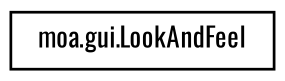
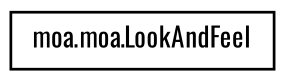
node "moa.gui.LookAndFeel": label "moa.gui.LookAndFeel" -> "moa.moa.LookAndFeel"
